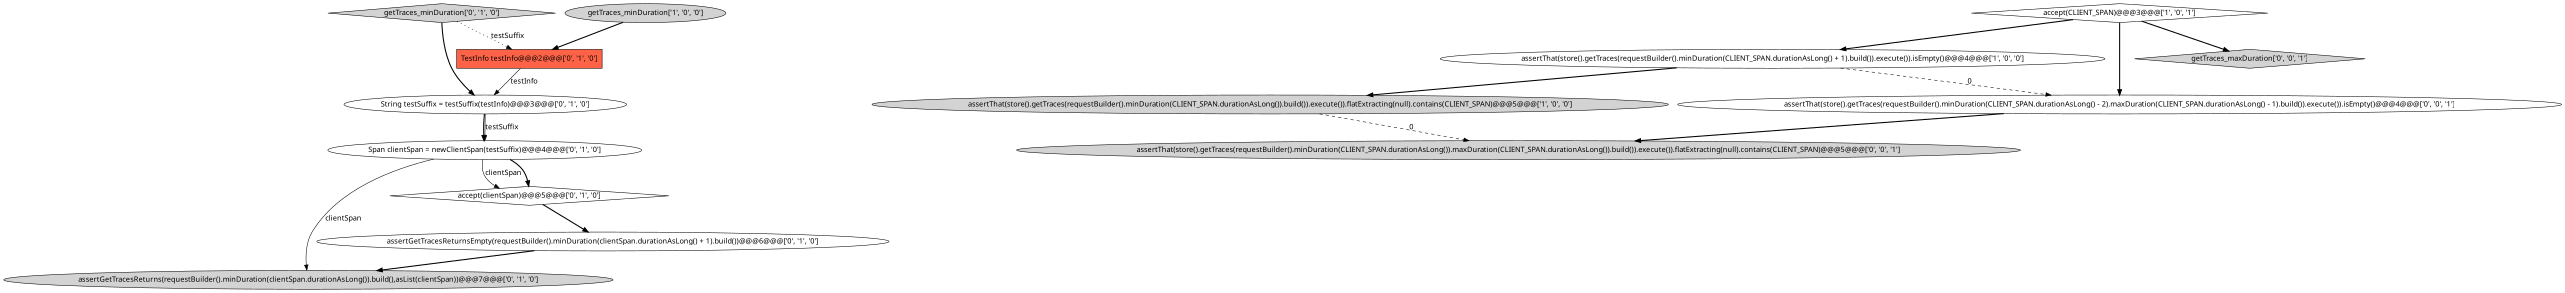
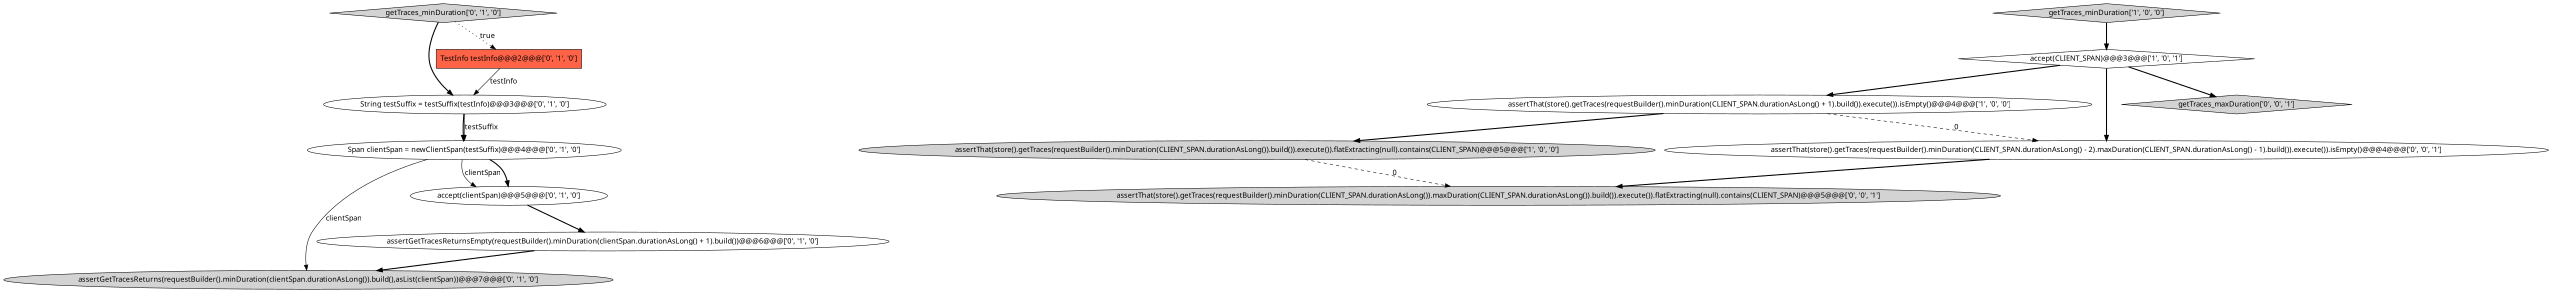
node "getTraces_minDuration['1', '0', '0']": shape ellipse -> diamond
edge "getTraces_minDuration['1', '0', '0']" -> "TestInfo testInfo@@@2@@@['0', '1', '0']": now "getTraces_minDuration['1', '0', '0']" -> "accept(CLIENT_SPAN)@@@3@@@['1', '0', '1']"
edge "getTraces_minDuration['0', '1', '0']" -> "TestInfo testInfo@@@2@@@['0', '1', '0']": label "testSuffix" -> "true"
node "accept(clientSpan)@@@5@@@['0', '1', '0']": shape diamond -> ellipse
